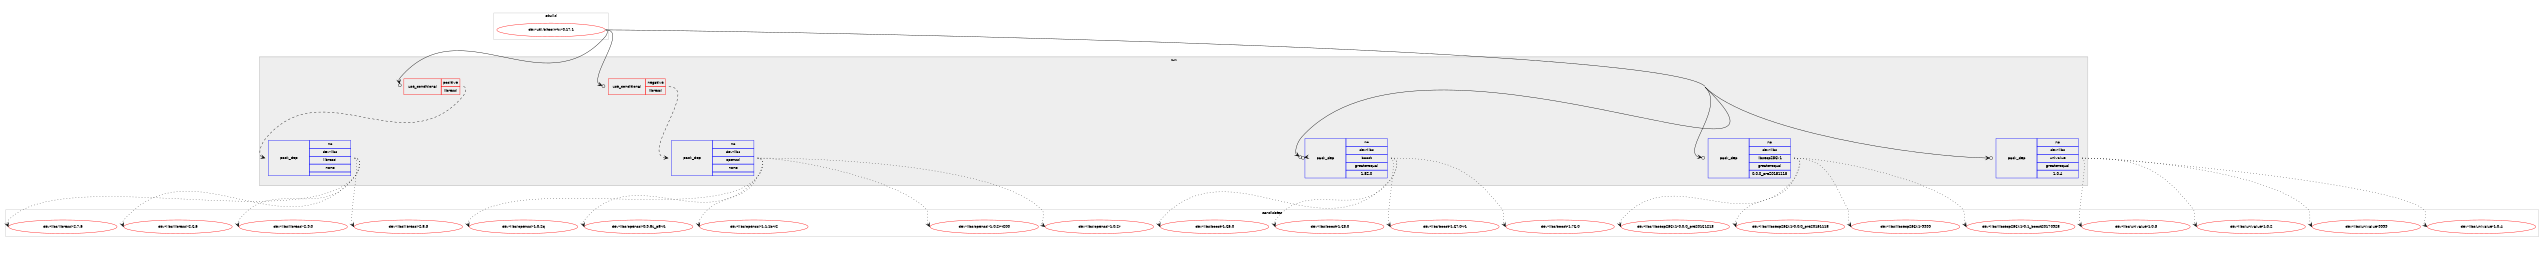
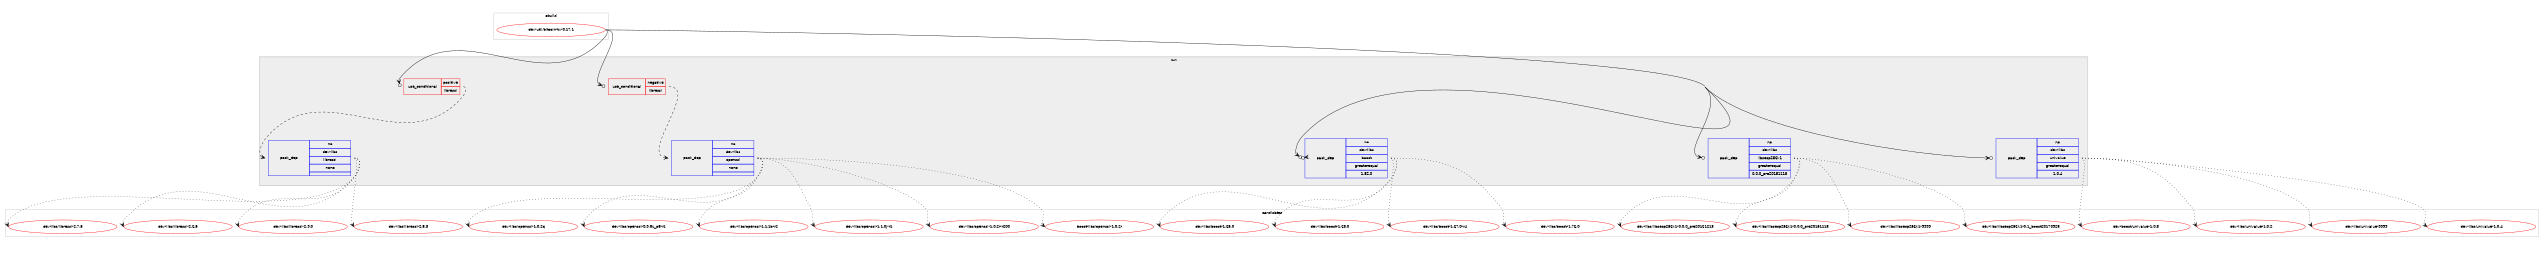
node "dev-libs/openssl-1.1.0j-r1": added
node "dev-libs/openssl-1.0.2r": label "dev-libs/openssl-1.0.2r" -> "boost-libs/openssl-1.0.2r"
node "dev-libs/boost-1.67.0-r1": label "dev-libs/boost-1.67.0-r1" -> "dev-libs/boost-1.67.0-r4"
node "dev-libs/univalue-1.0.3": label "dev-libs/univalue-1.0.3" -> "dev-boost/univalue-1.0.3"
